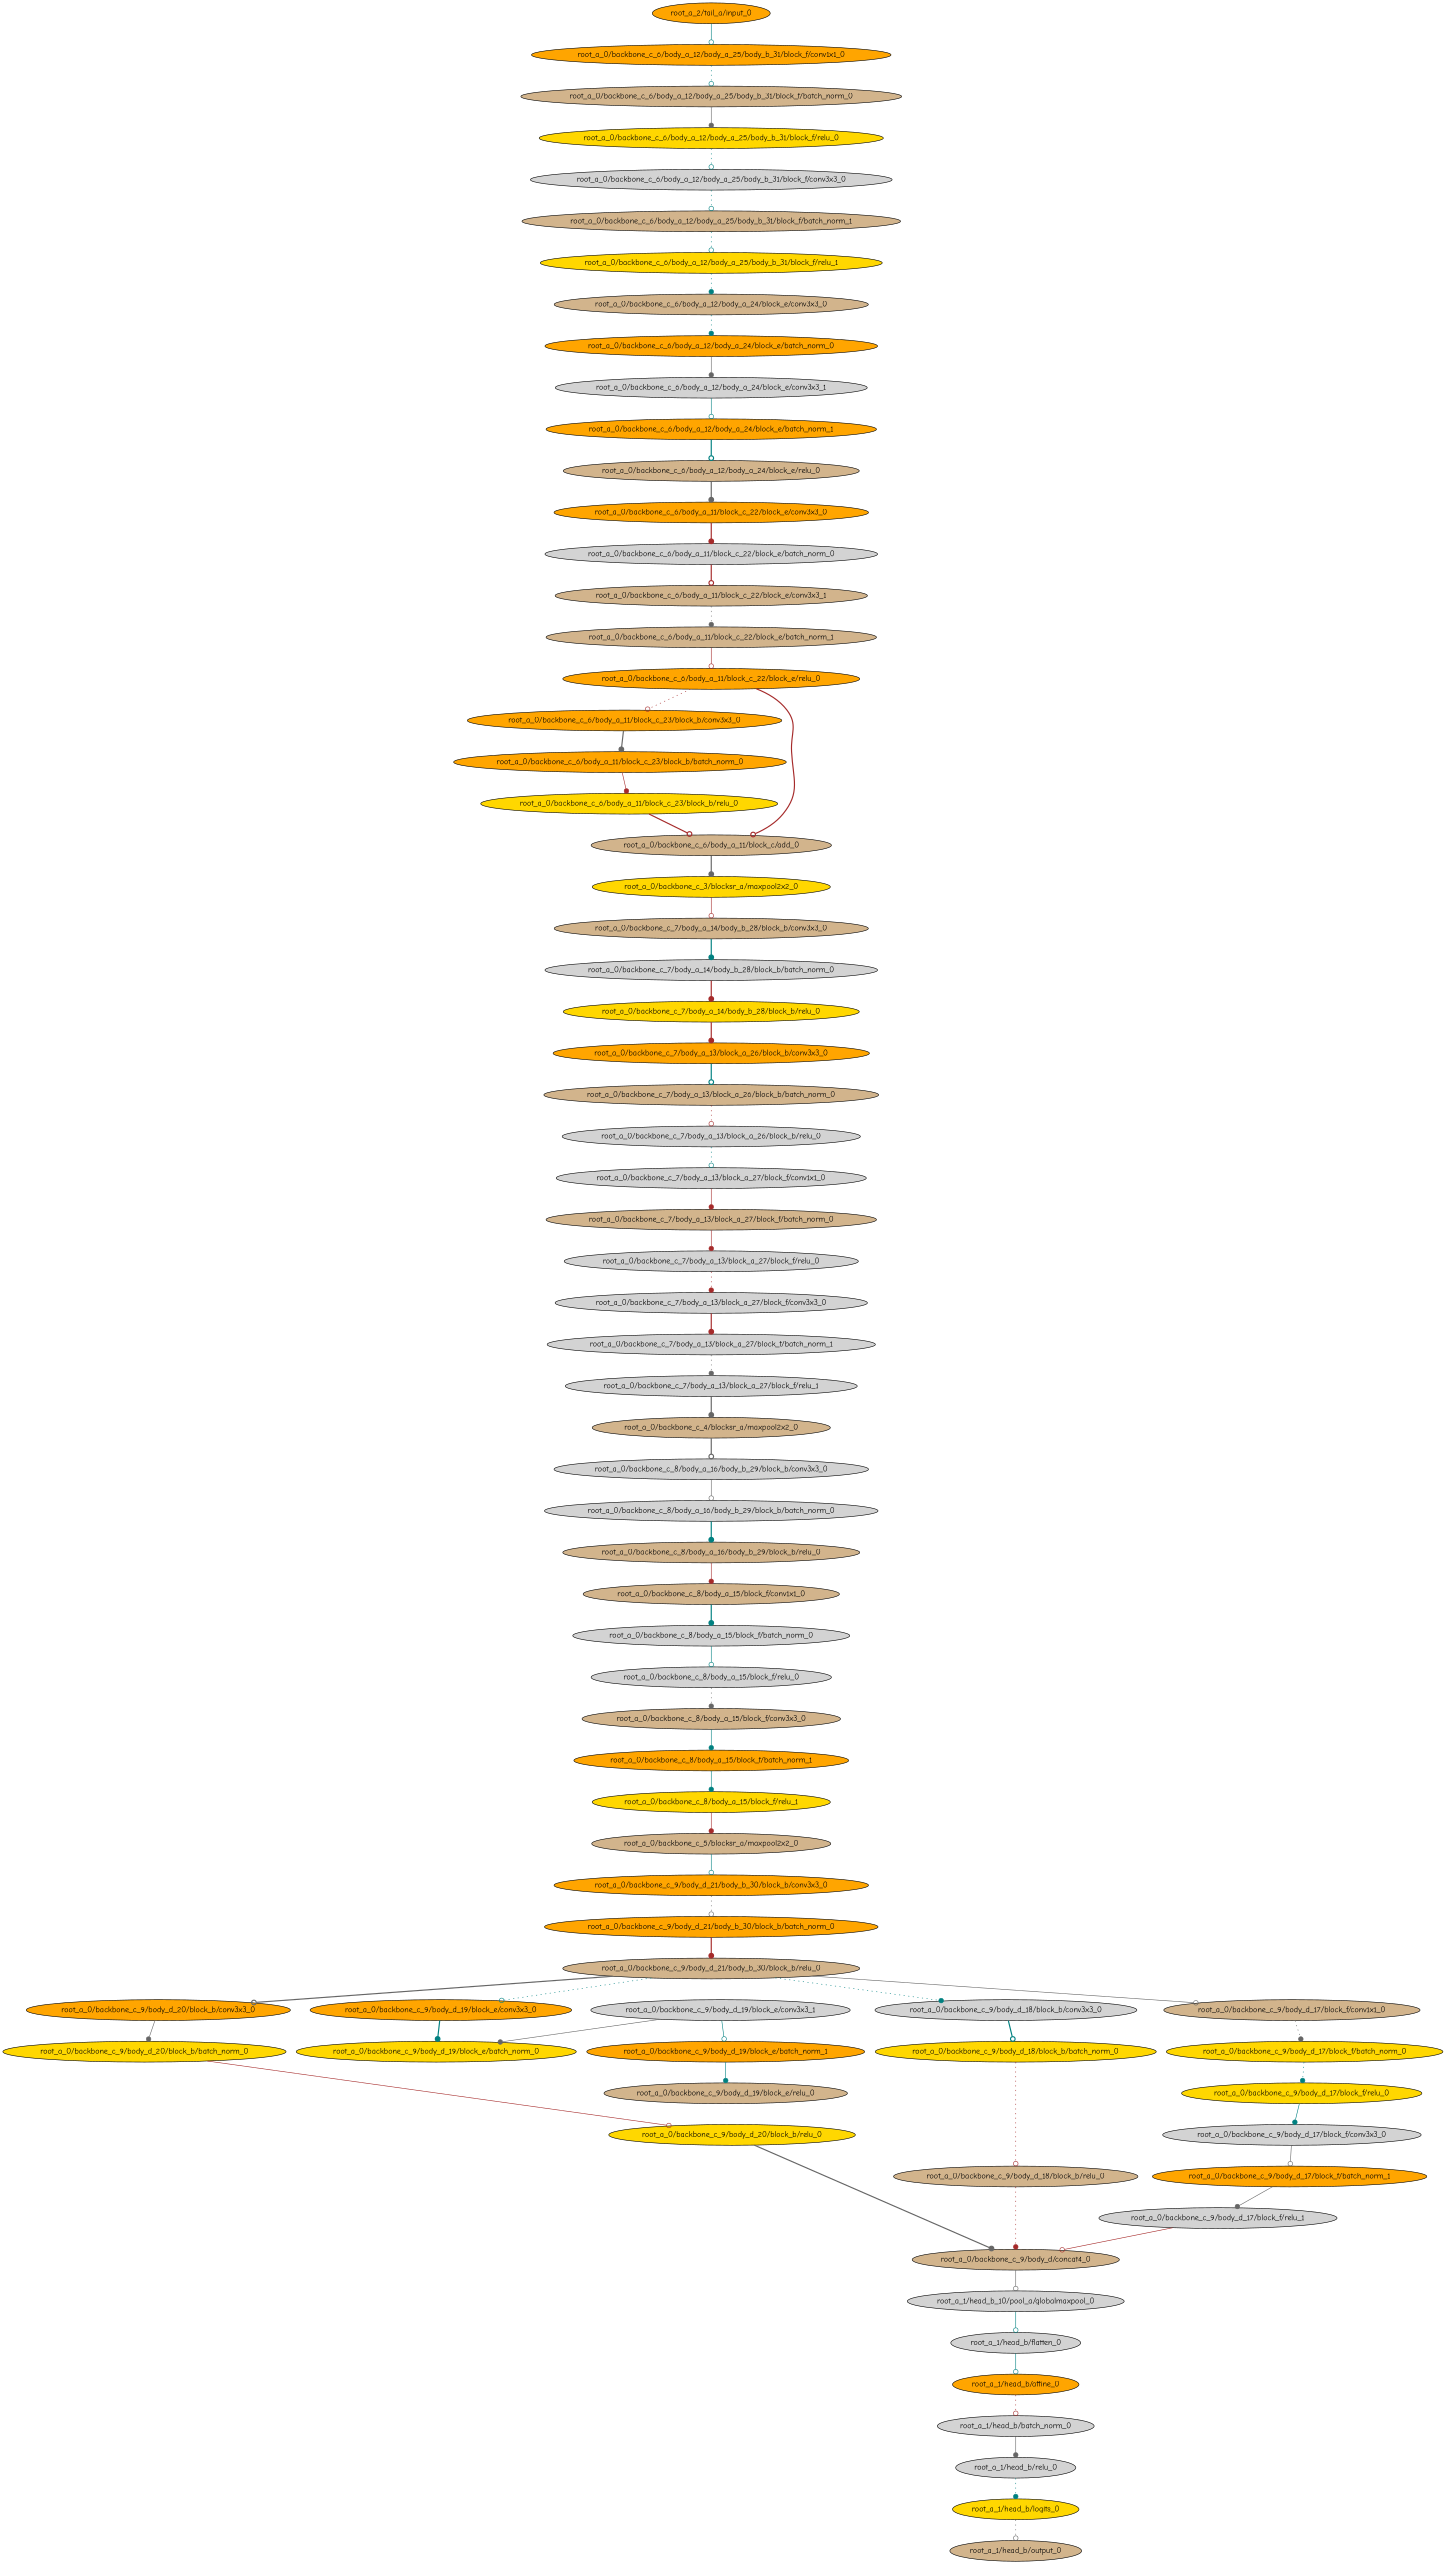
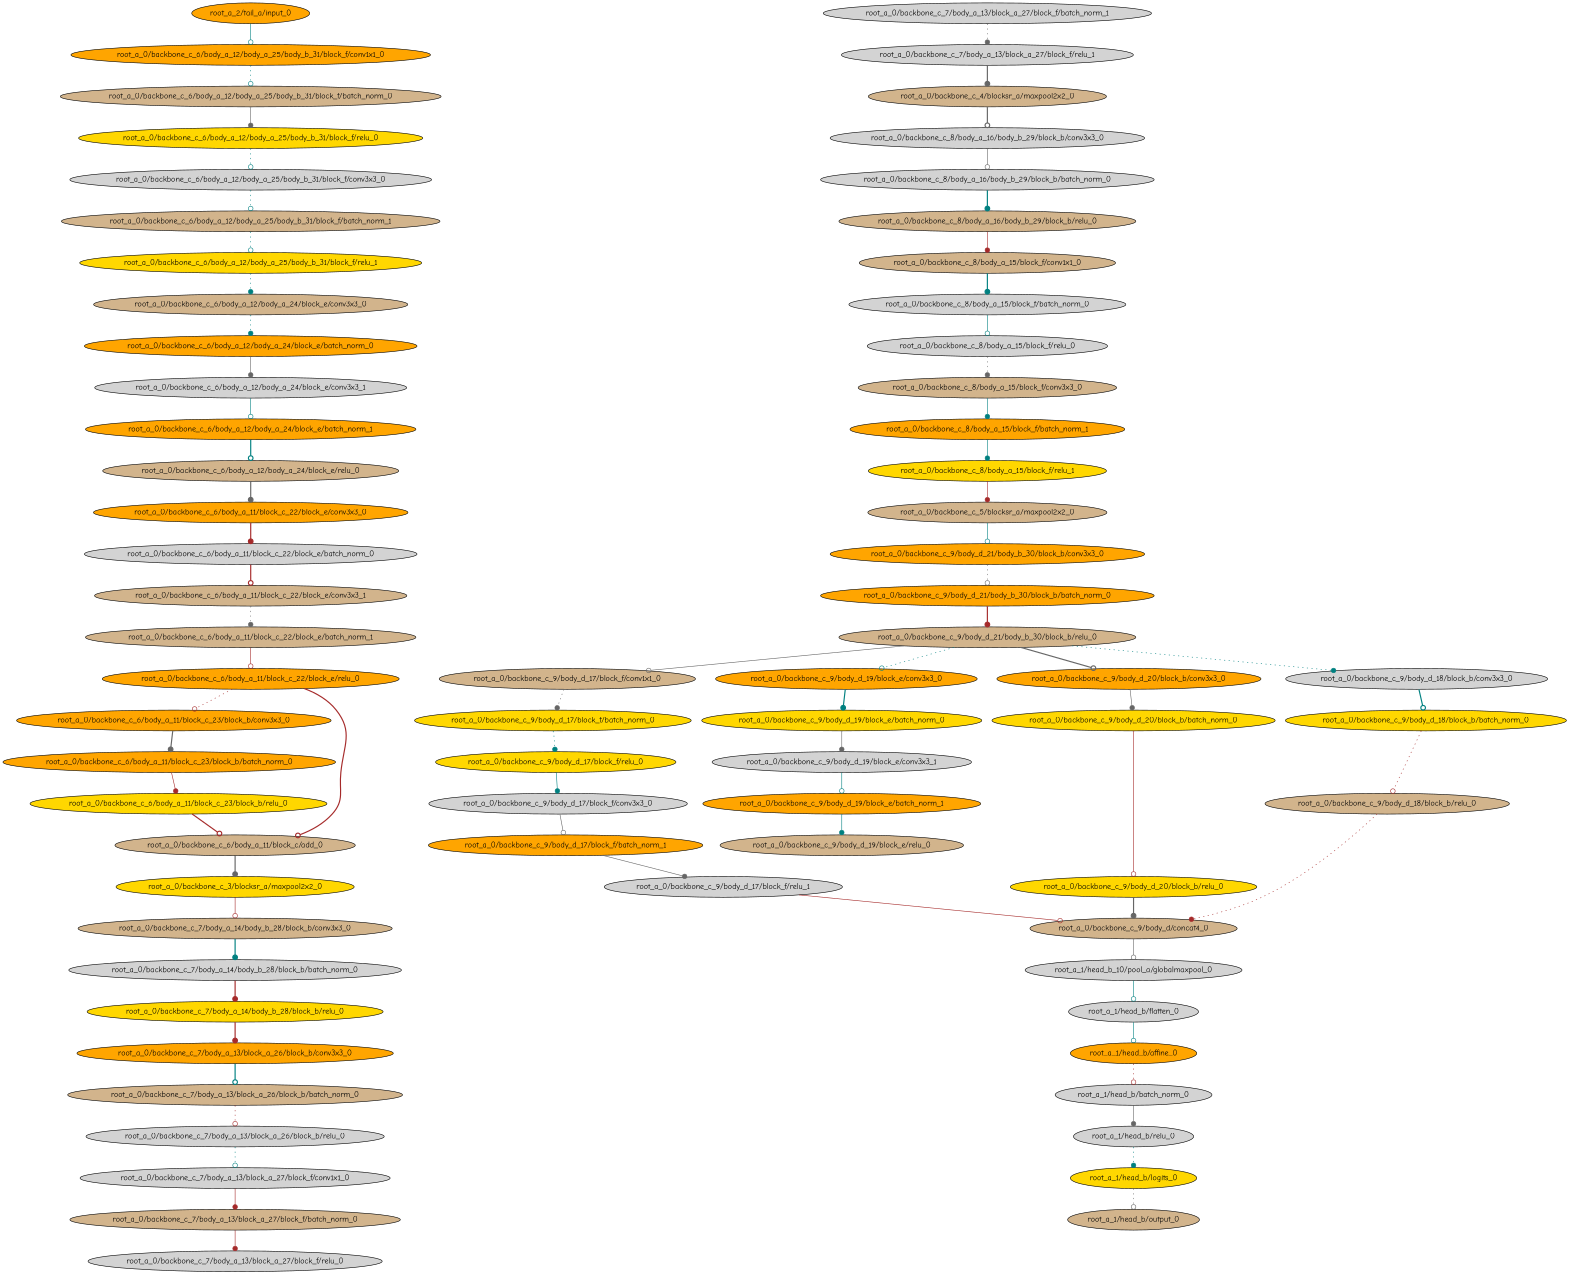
node "root_a_0/backbone_c_7/body_a_13/block_a_27/block_f/conv3x3_0": removed
edge "root_a_0/backbone_c_9/body_d_19/block_e/conv3x3_1" -> "root_a_0/backbone_c_9/body_d_19/block_e/batch_norm_0": reversed
